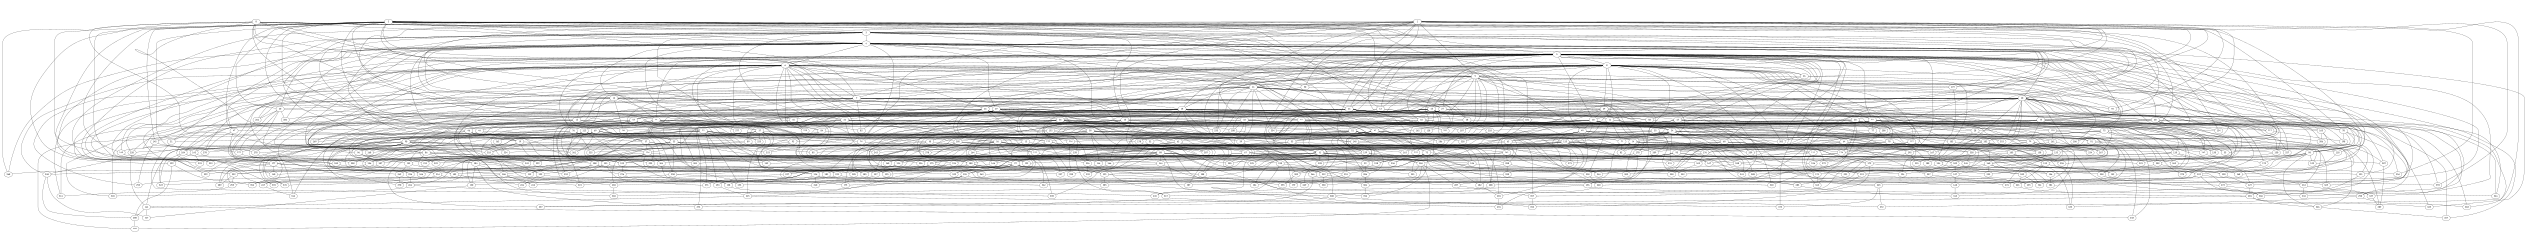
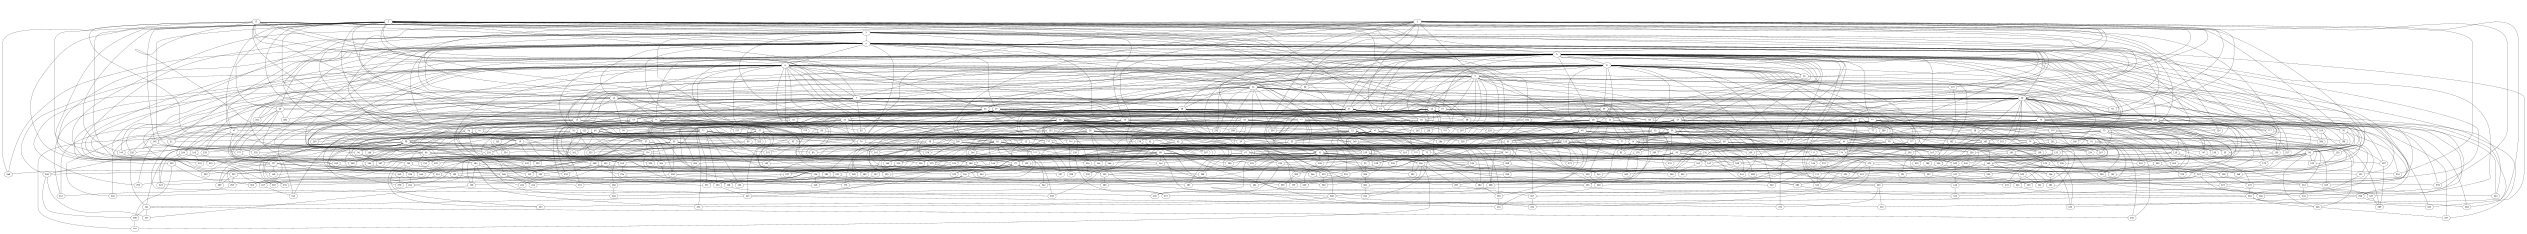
edge "17" -- "377": added
edge "22" -- "159": now "229" -- "159"
edge "111" -- "122": now "111" -- "272"
edge "266" -- "397": now "253" -- "397"
